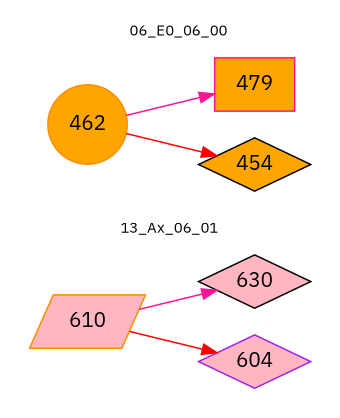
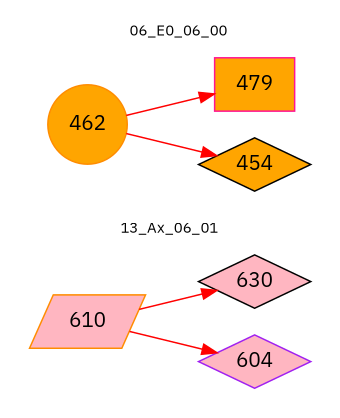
edge "462" -> "479": color deeppink -> red
edge "610" -> "630": color deeppink -> red
